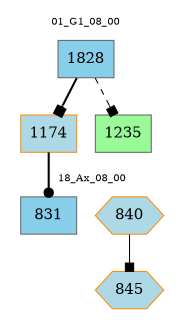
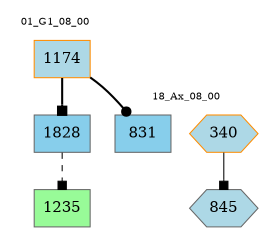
edge "1828" -> "1174": reversed
node "840": label "840" -> "340"
node "845": color darkorange -> gray40
